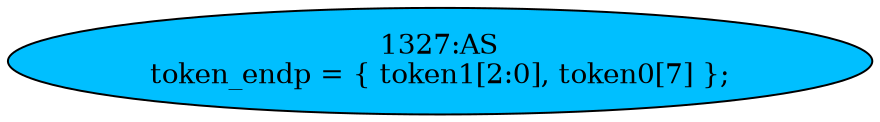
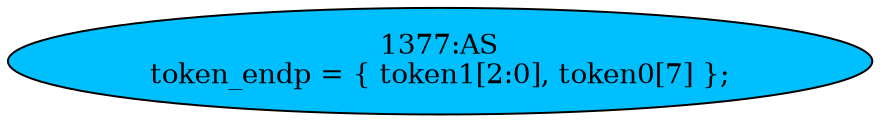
node "1327:AS token_endp = { token1[2:0], token0[7] };": label "1327:AS token_endp = { token1[2:0], token0[7] };" -> "1377:AS token_endp = { token1[2:0], token0[7] };"
